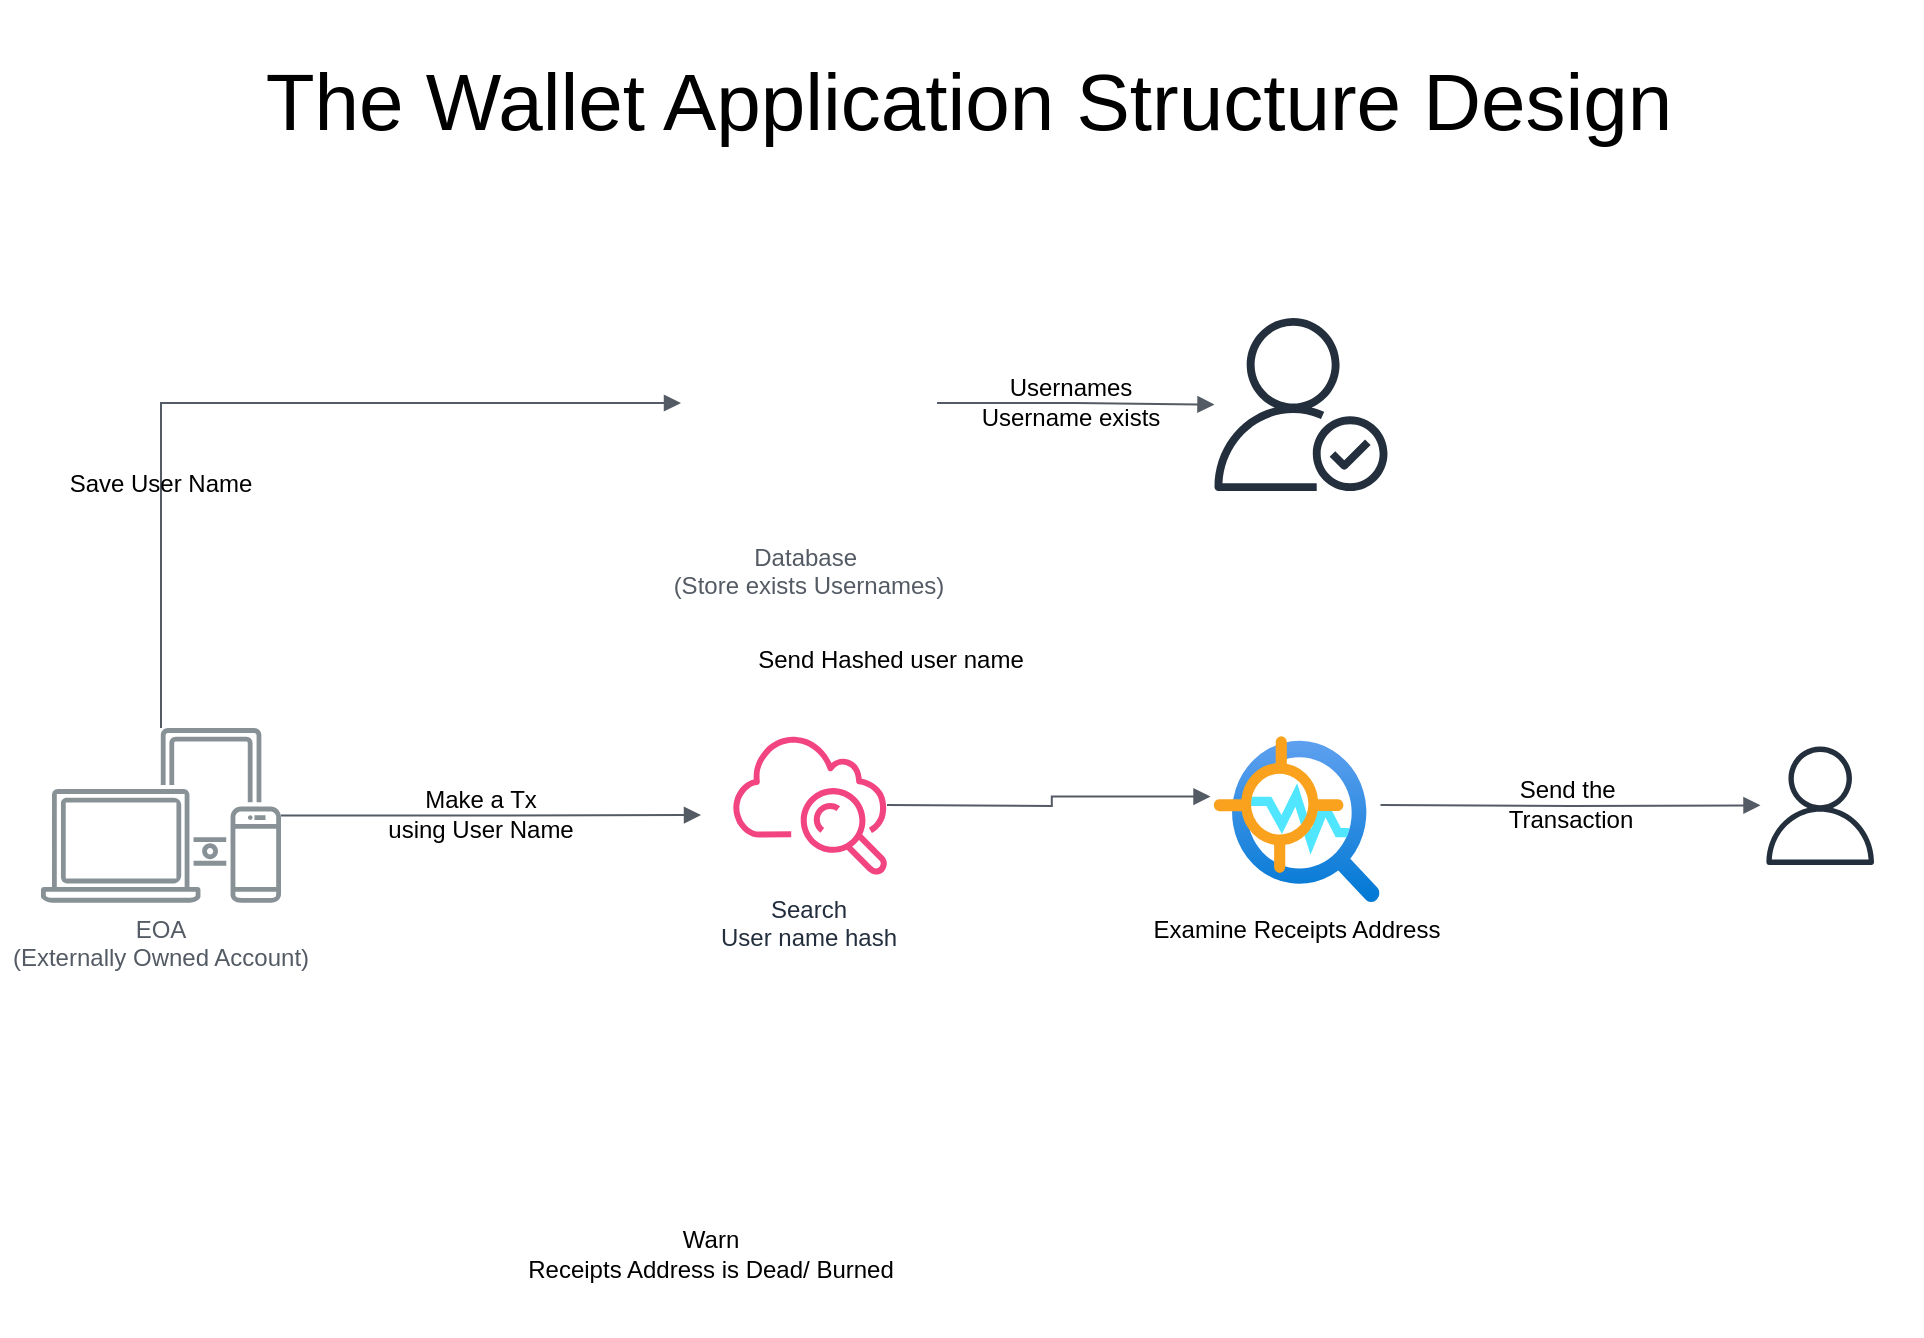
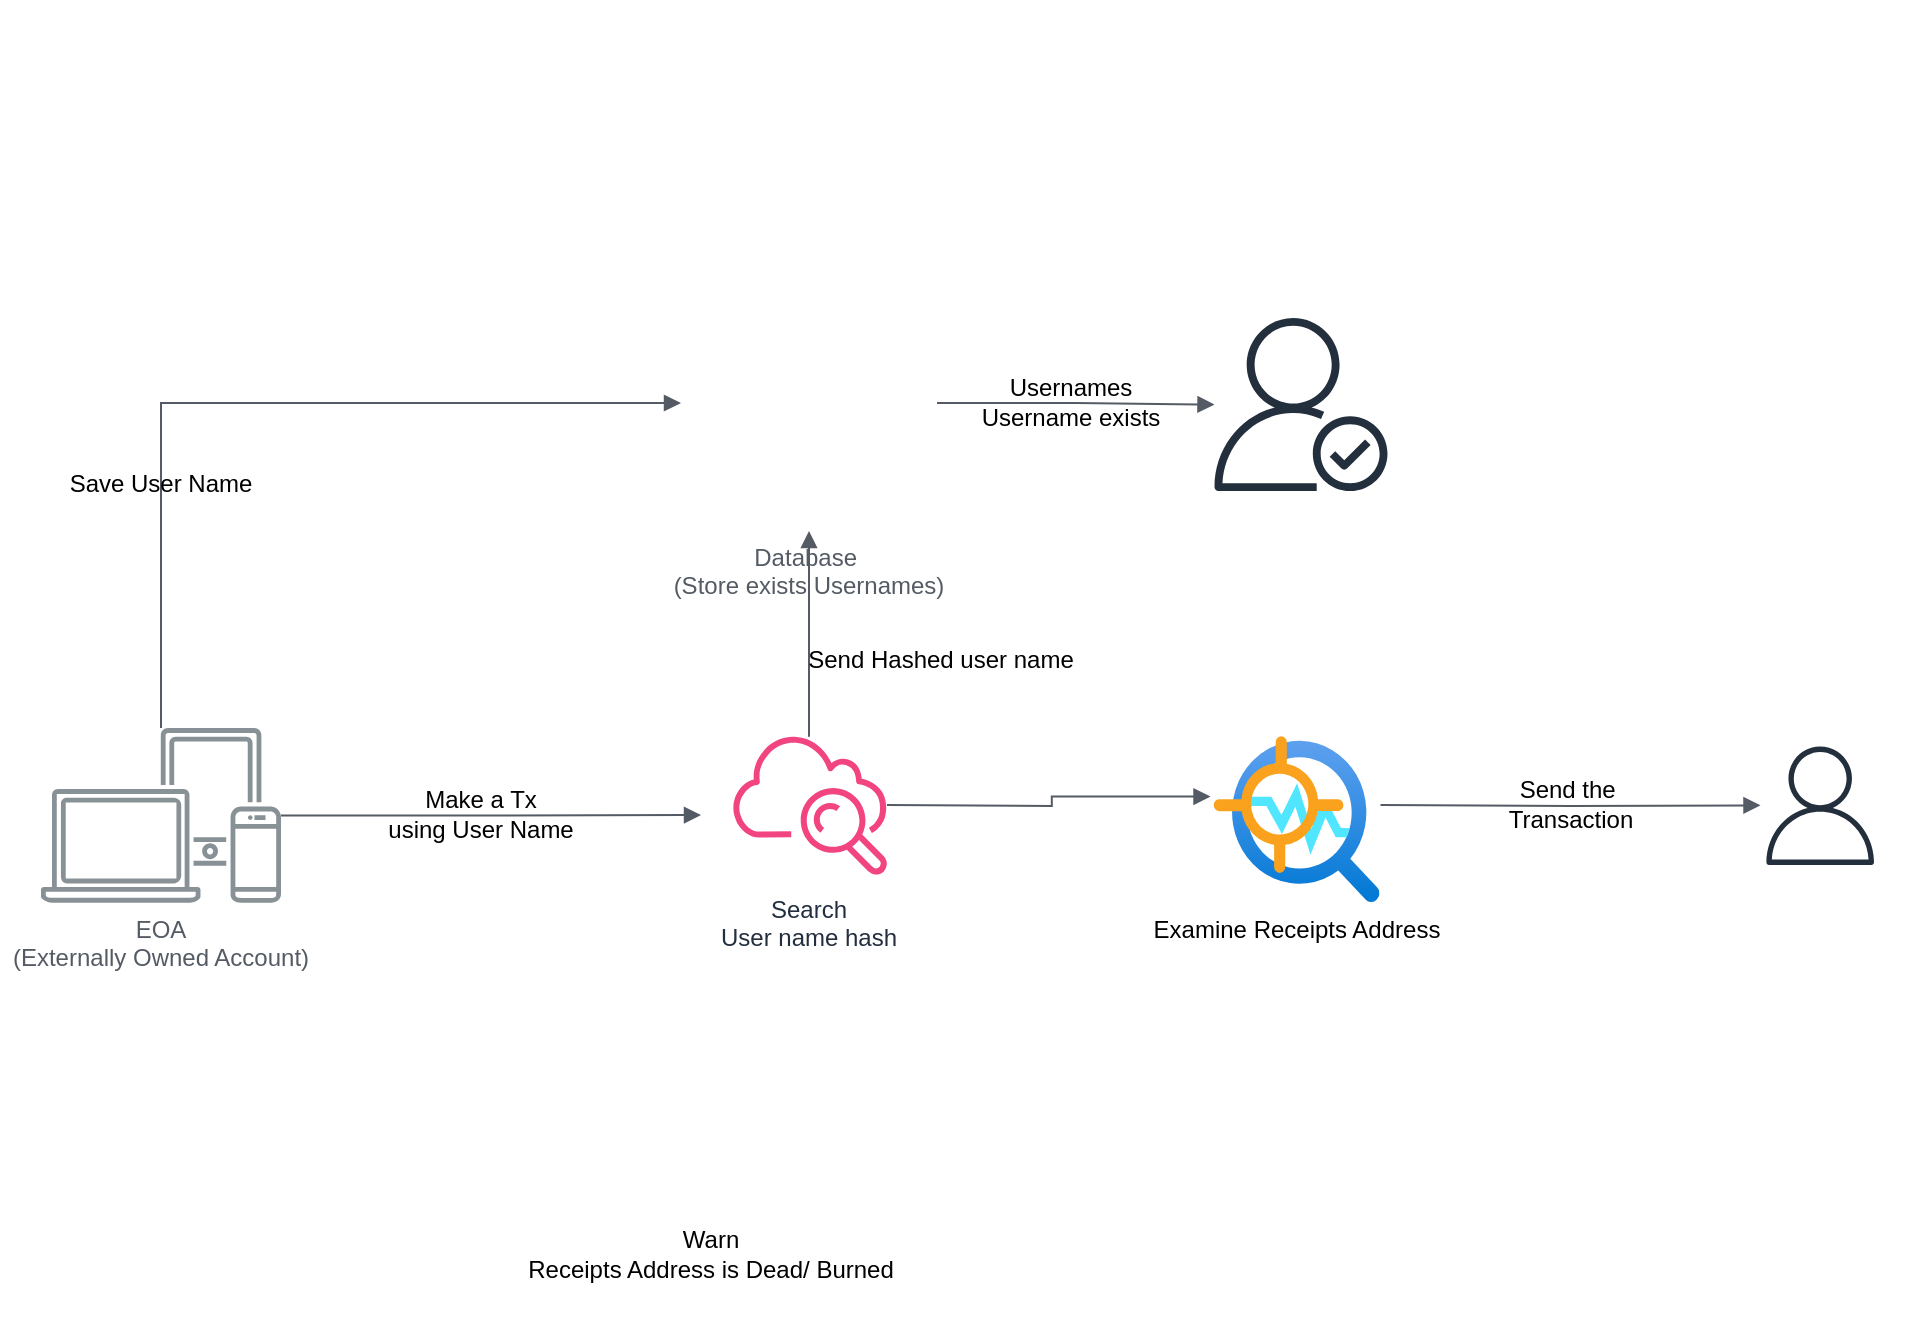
node "The Wallet Application Structure Design": removed
edge "Search User name hash" -> "Database (Store exists Usernames)": added
node "Send Hashed user name": moved (891, 661) -> (941, 661)
